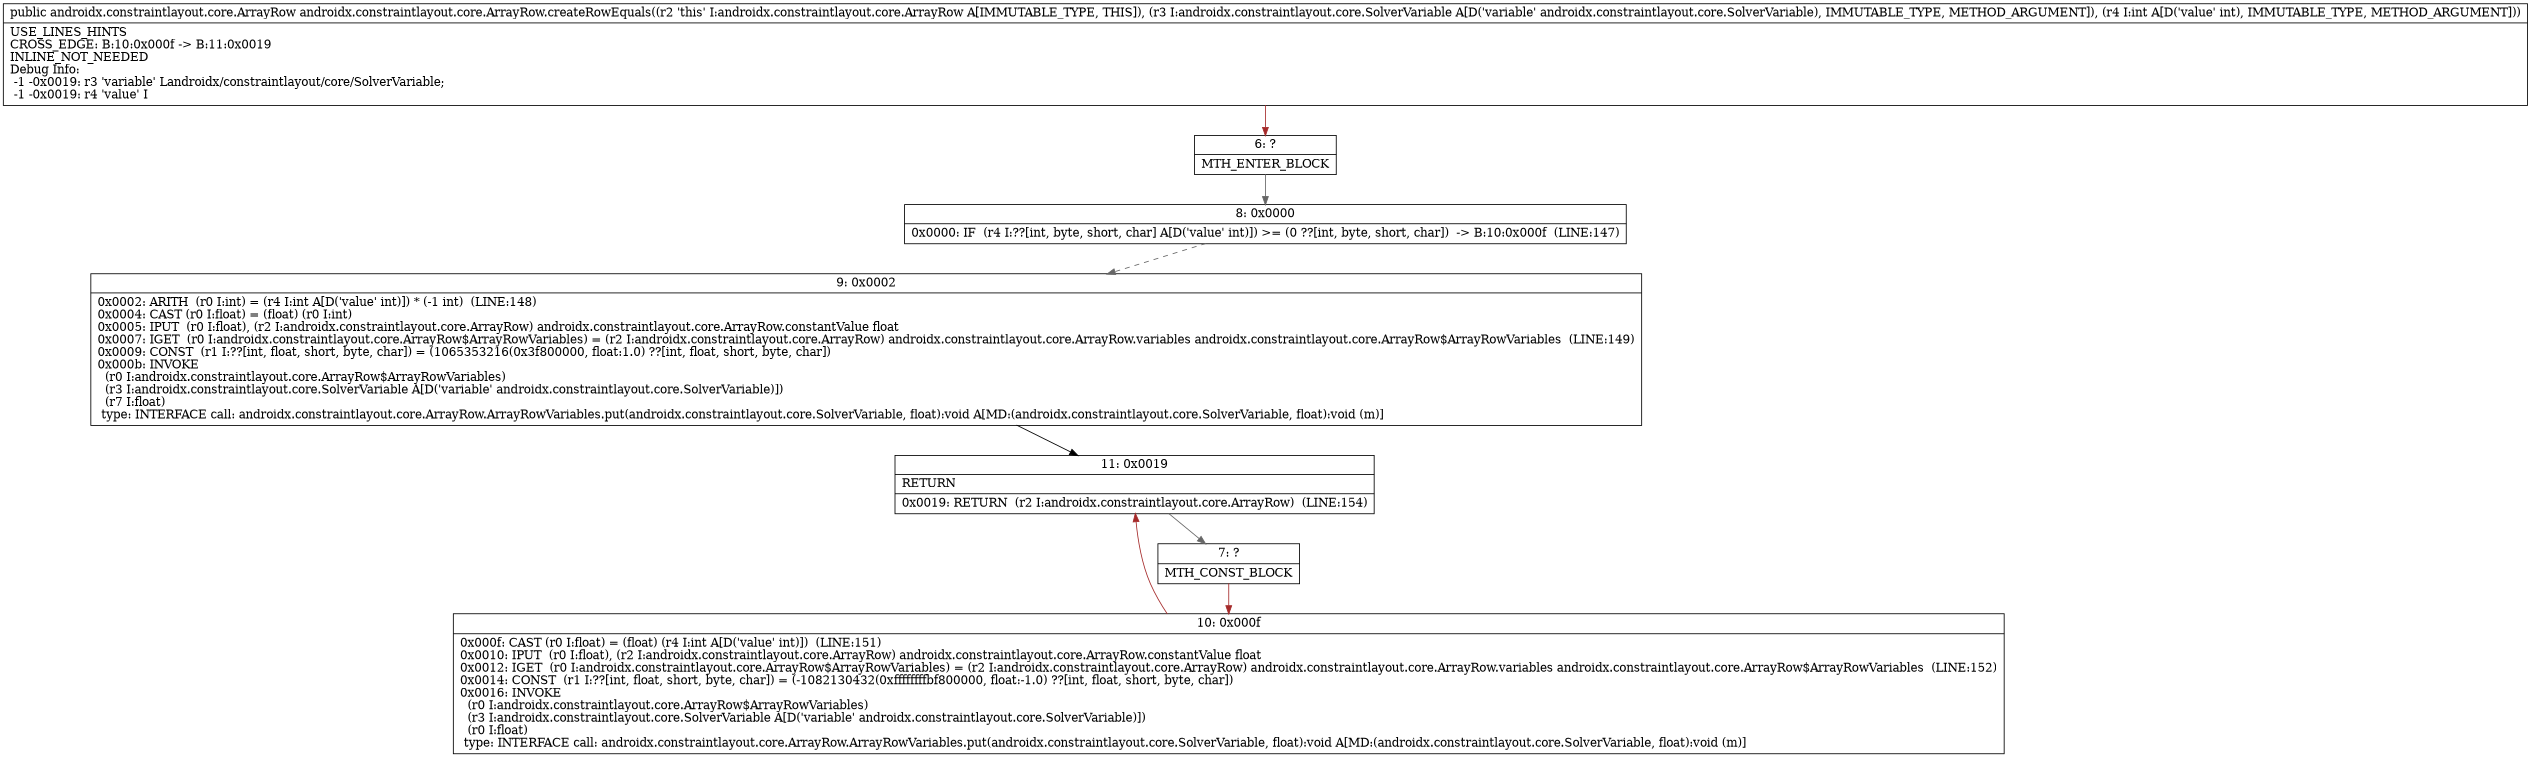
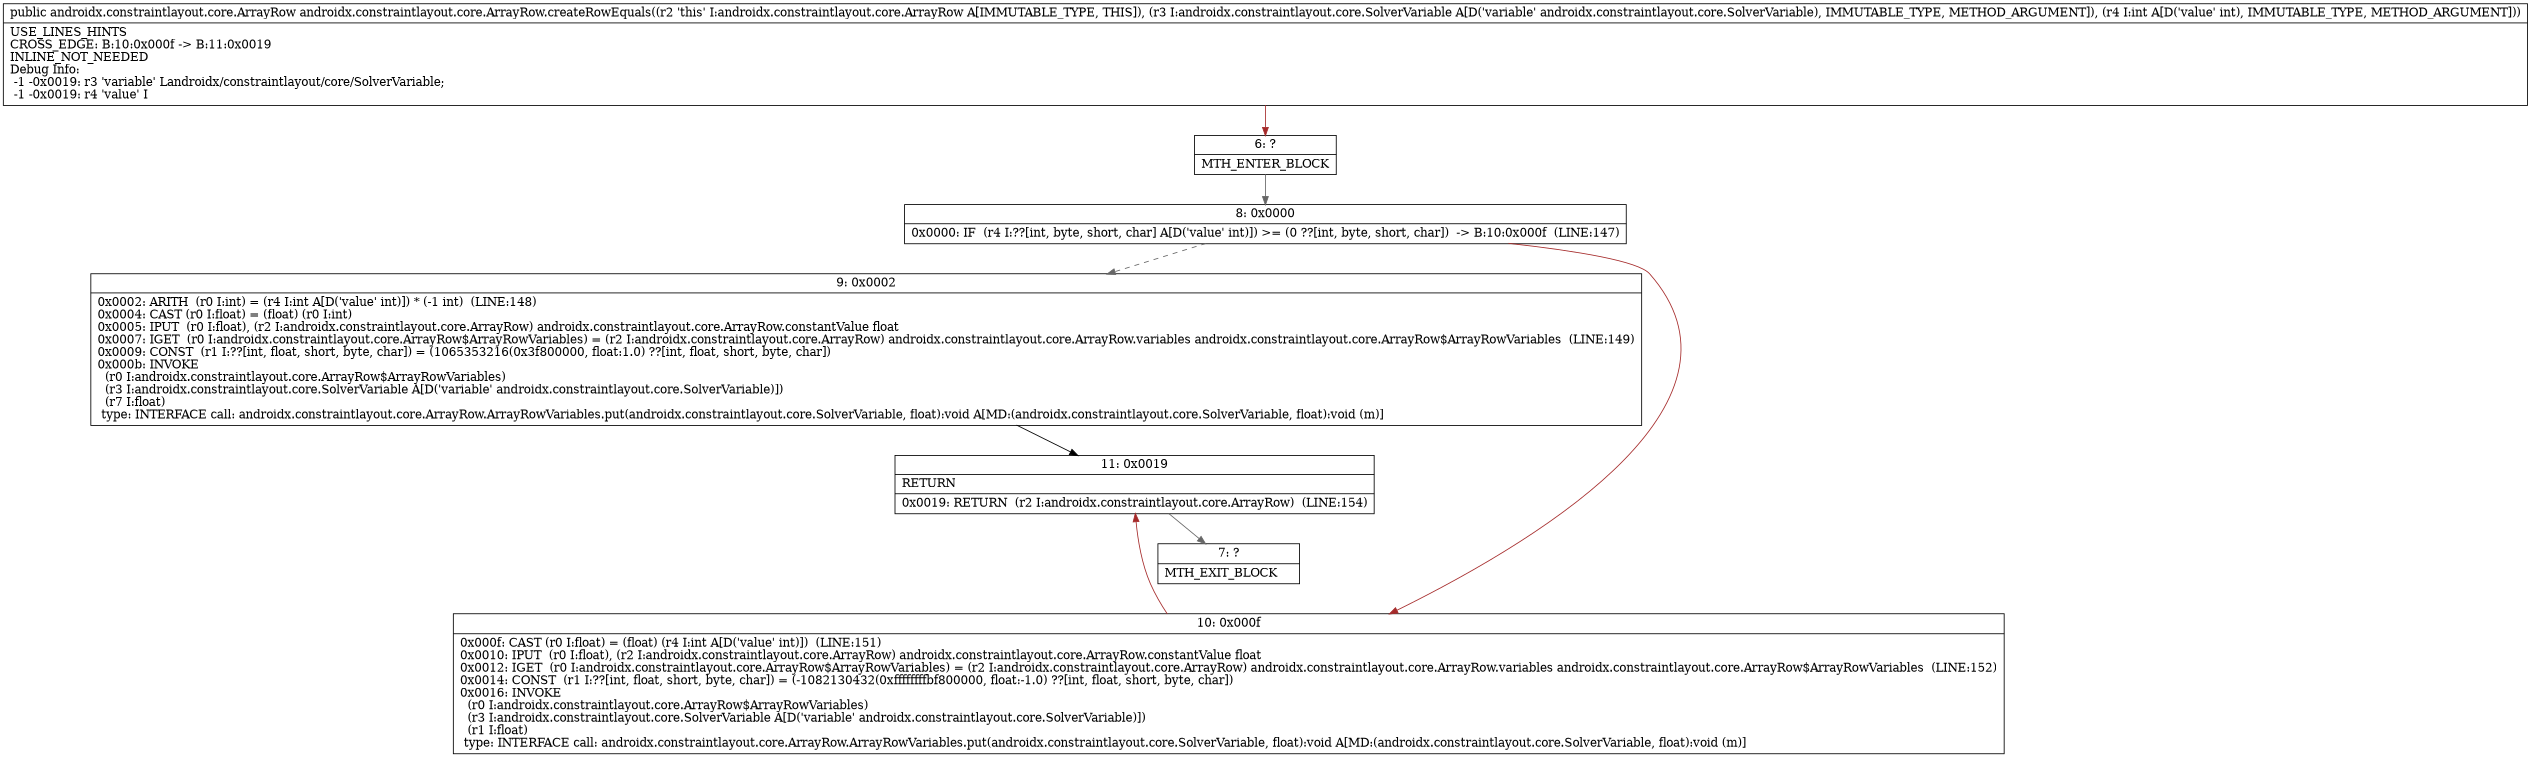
node "7: ?": text "MTH_CONST_BLOCK" -> "MTH_EXIT_BLOCK"
edge "7: ?" -> "10: 0x000f": now "8: 0x0000" -> "10: 0x000f"
node "10: 0x000f": text "(r0 I:float)" -> "(r1 I:float)"
